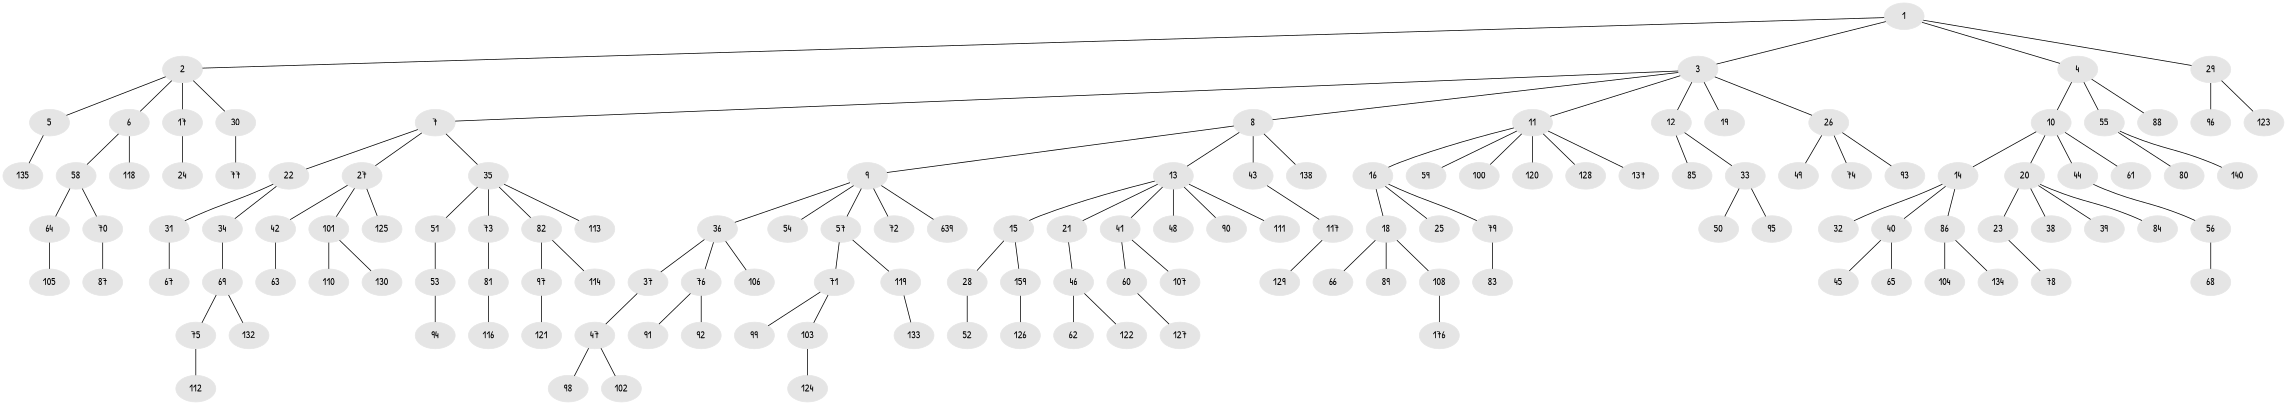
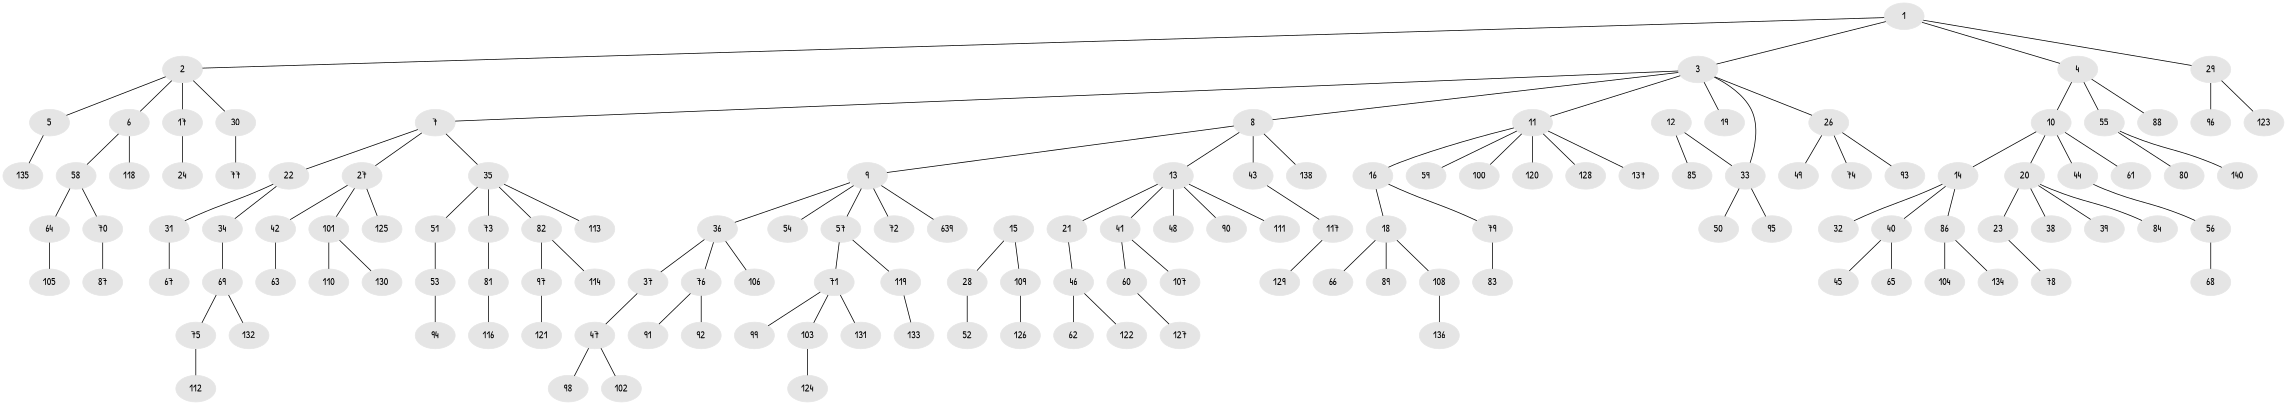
edge "3" -- "12": now "3" -- "33"
edge "13" -- "15": removed
node "25": removed
node "159": label "159" -> "109"
node "131": added
node "176": label "176" -> "136"
